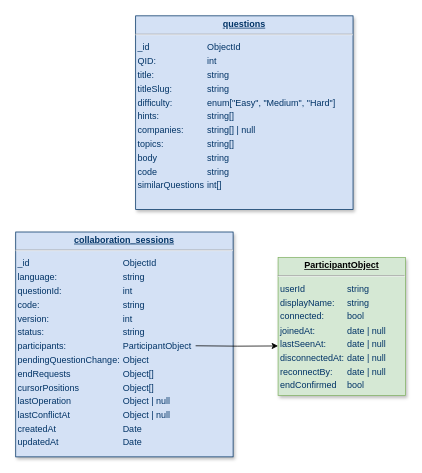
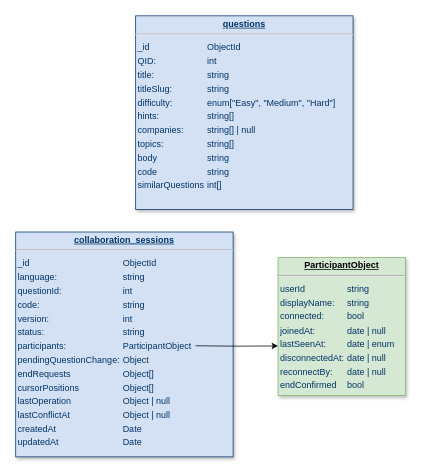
node "ParticipantObject userId string displayName: string connected: bool joinedAt: date | null lastSeenAt: date | null disconnectedAt: date | null reconnectBy: date | null endConfirmed bool": label "ParticipantObject userId string displayName: string connected: bool joinedAt: date | null lastSeenAt: date | null disconnectedAt: date | null reconnectBy: date | null endConfirmed bool" -> "ParticipantObject userId string displayName: string connected: bool joinedAt: date | null lastSeenAt: date | enum disconnectedAt: date | null reconnectBy: date | null endConfirmed bool"
